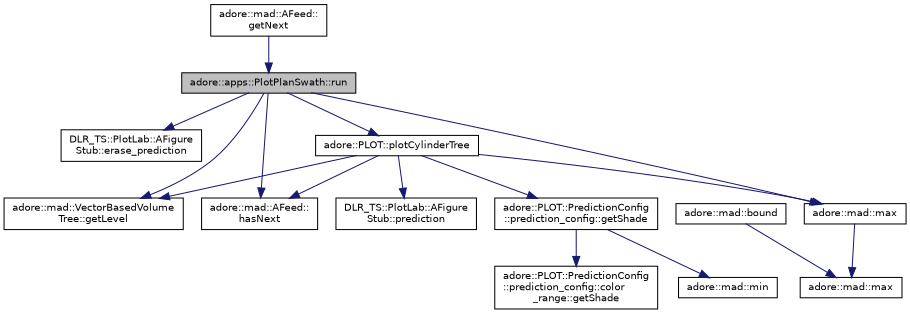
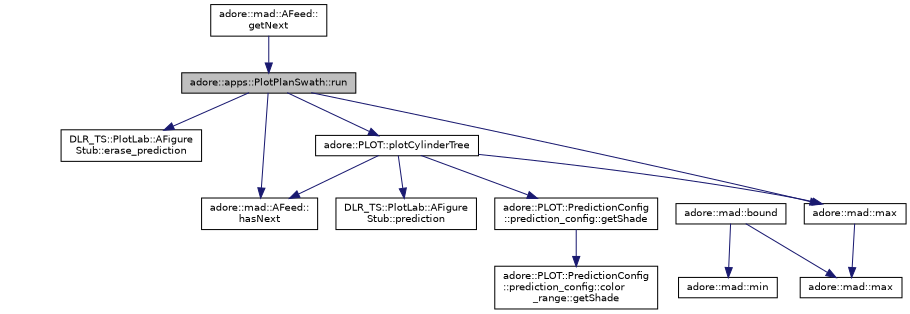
node "adore::mad::VectorBasedVolume Tree::getLevel": removed
edge "adore::PLOT::PredictionConfig ::prediction_config::getShade" -> "adore::mad::min": now "adore::mad::bound" -> "adore::mad::min"
